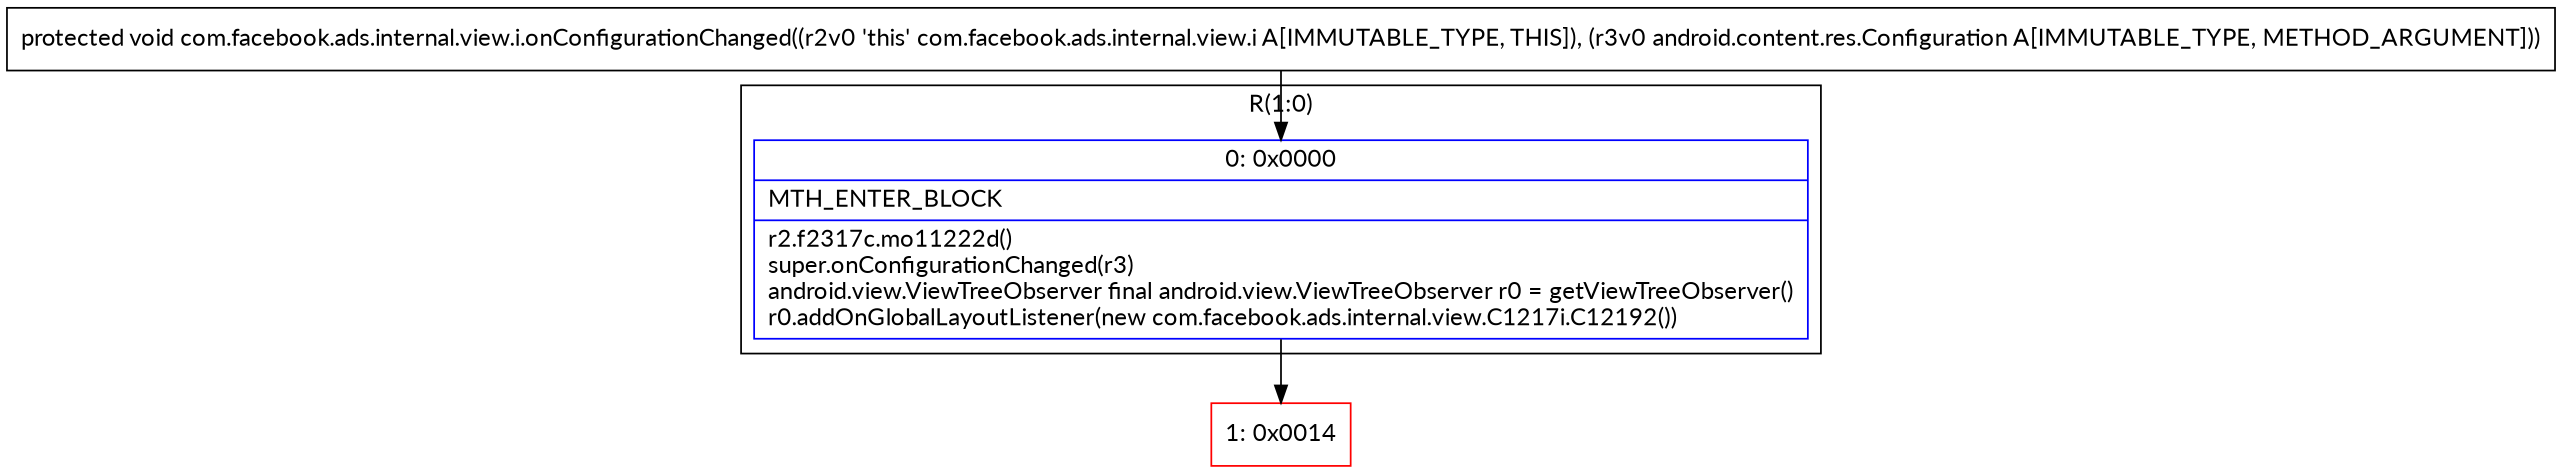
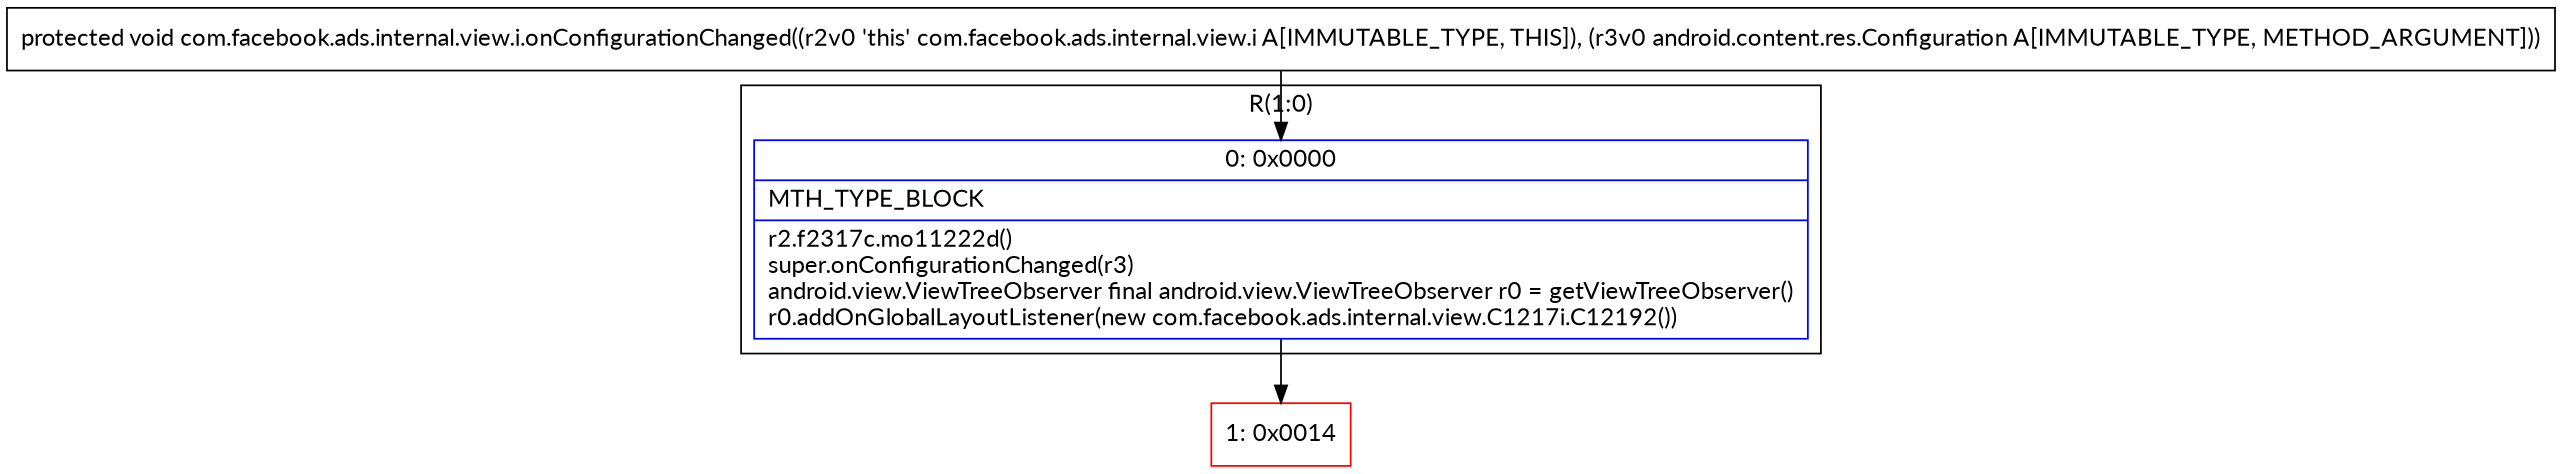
node "0: 0x0000": text "MTH_ENTER_BLOCK" -> "MTH_TYPE_BLOCK"
